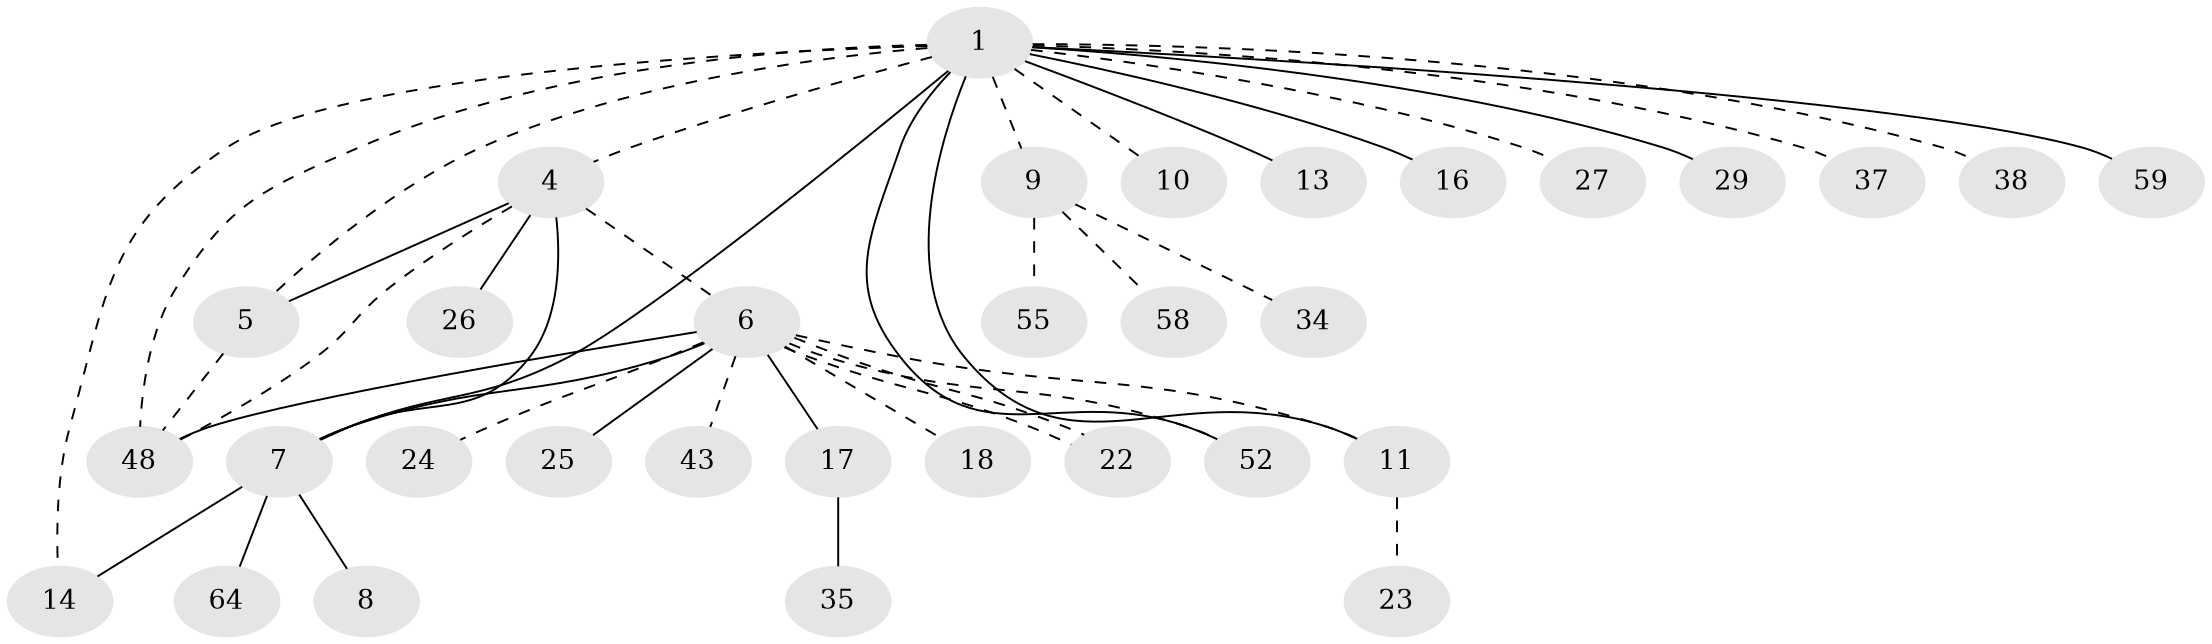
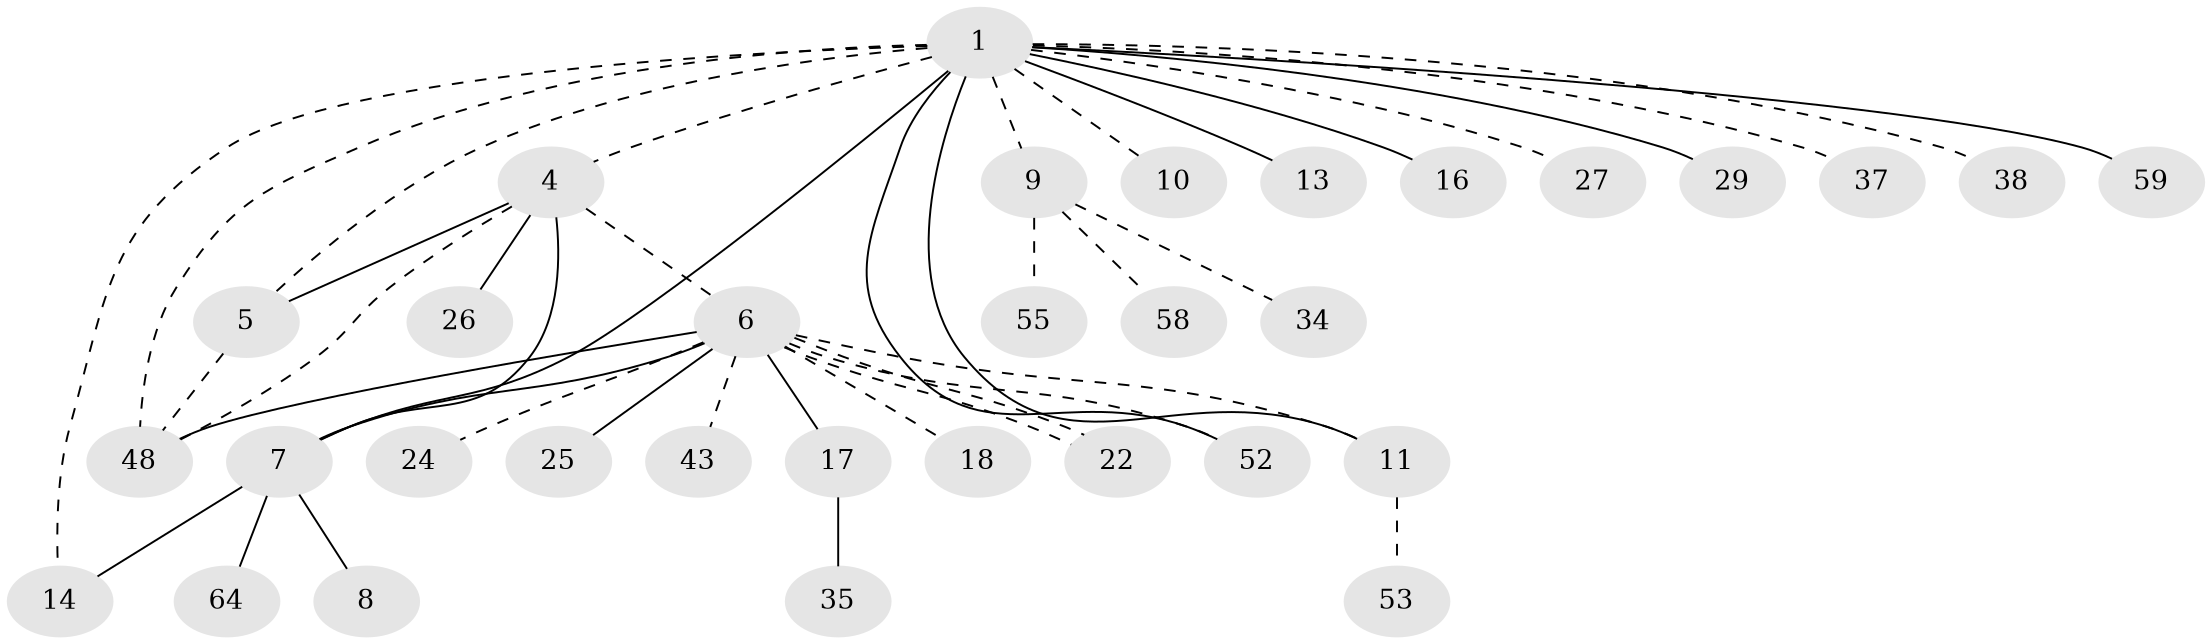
node "23": label "23" -> "53"
